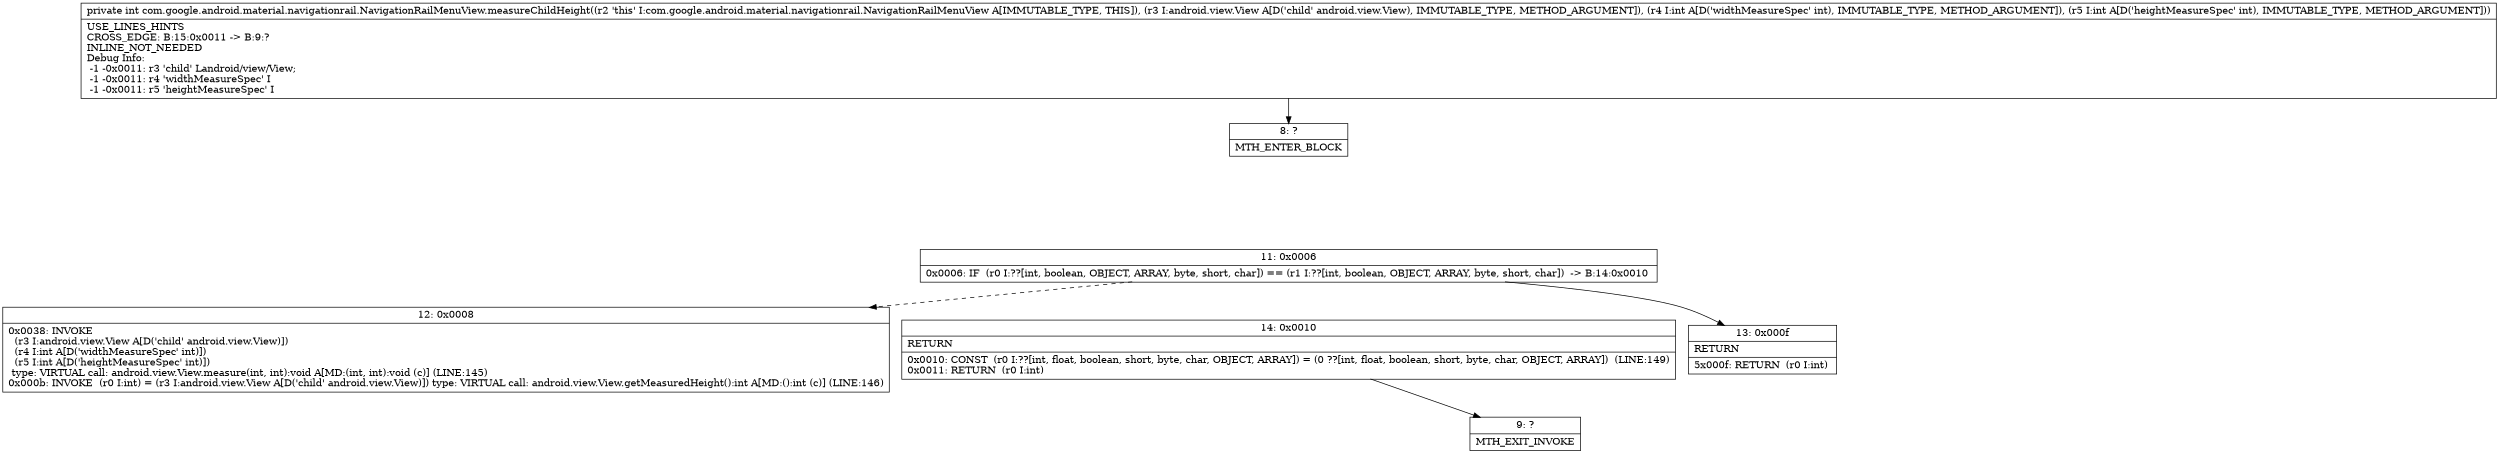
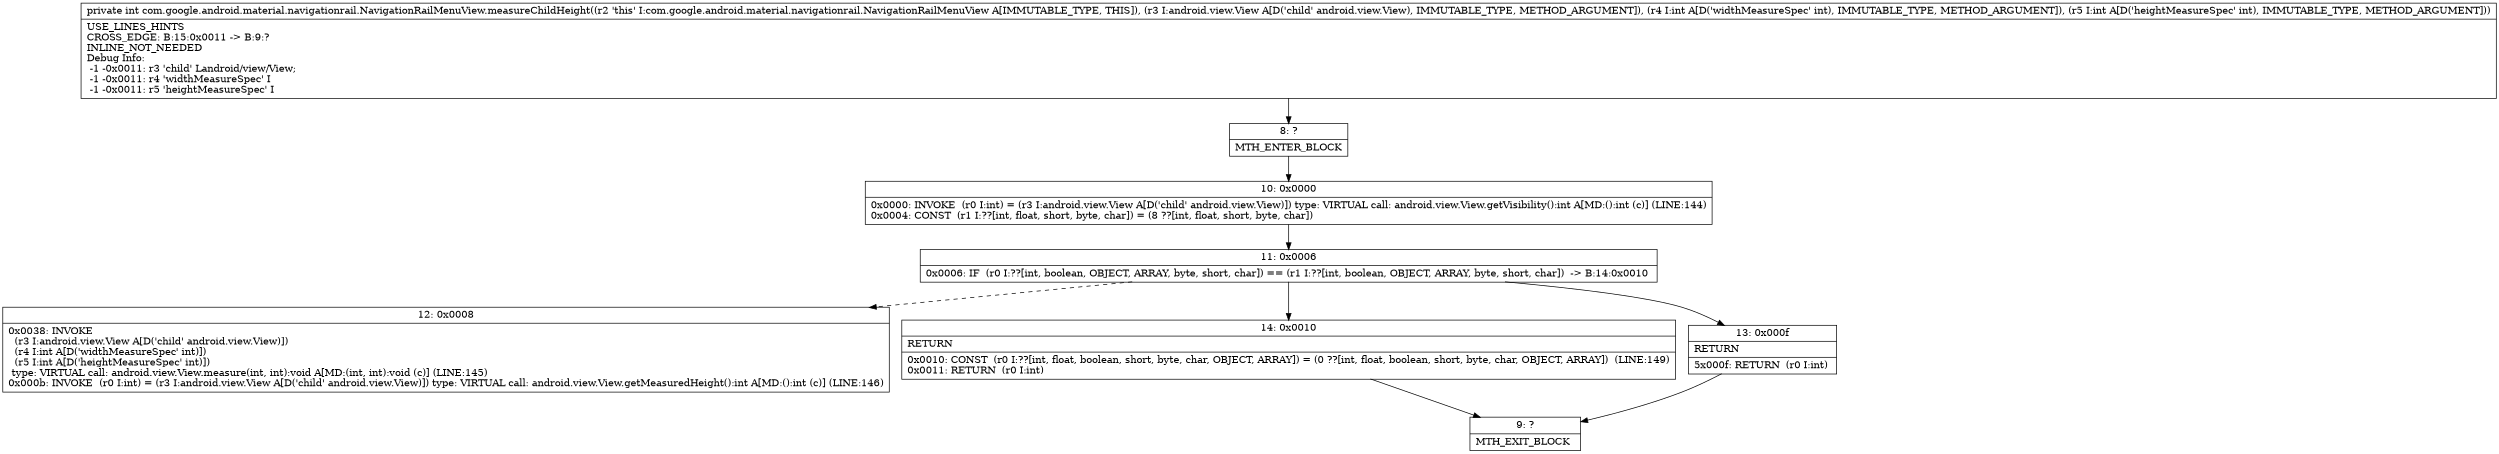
node "10: 0x0000": added
edge "11: 0x0006" -> "14: 0x0010": added
edge "13: 0x000f" -> "9: ?": added
node "9: ?": text "MTH_EXIT_INVOKE" -> "MTH_EXIT_BLOCK"
